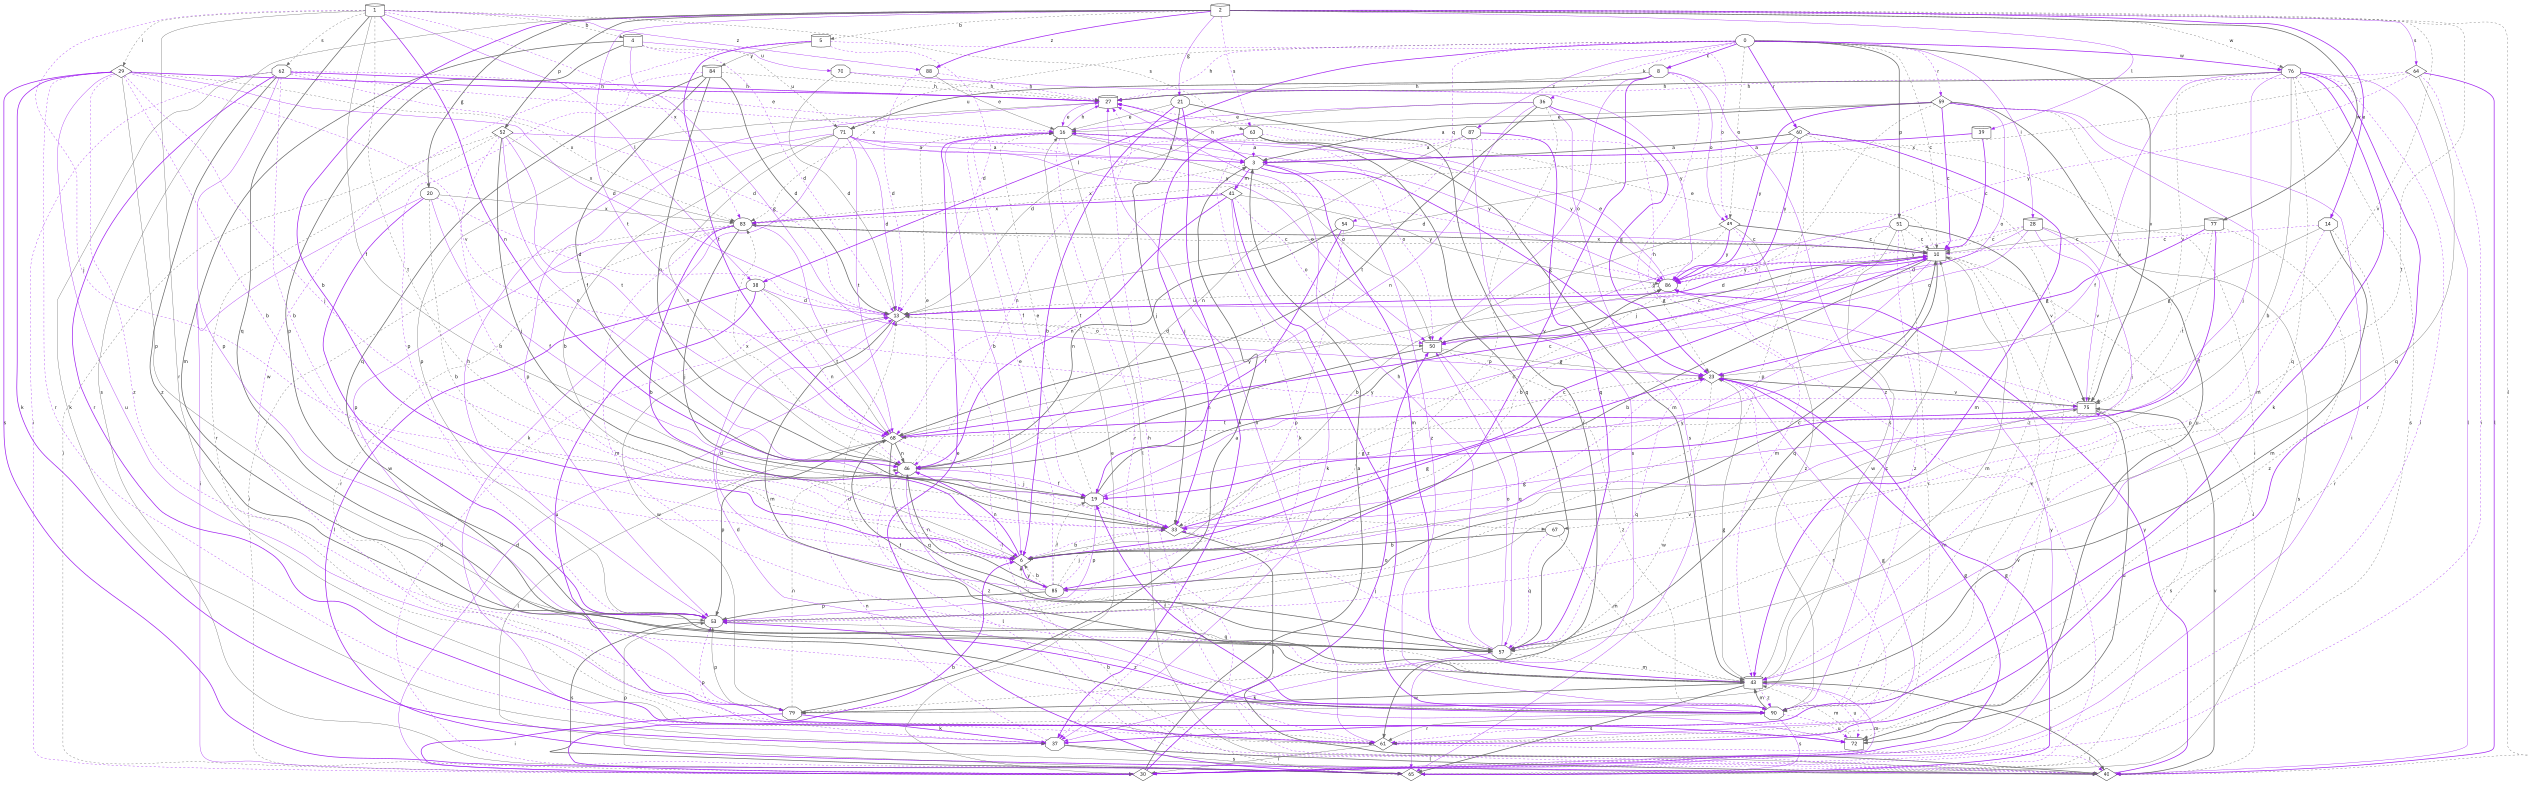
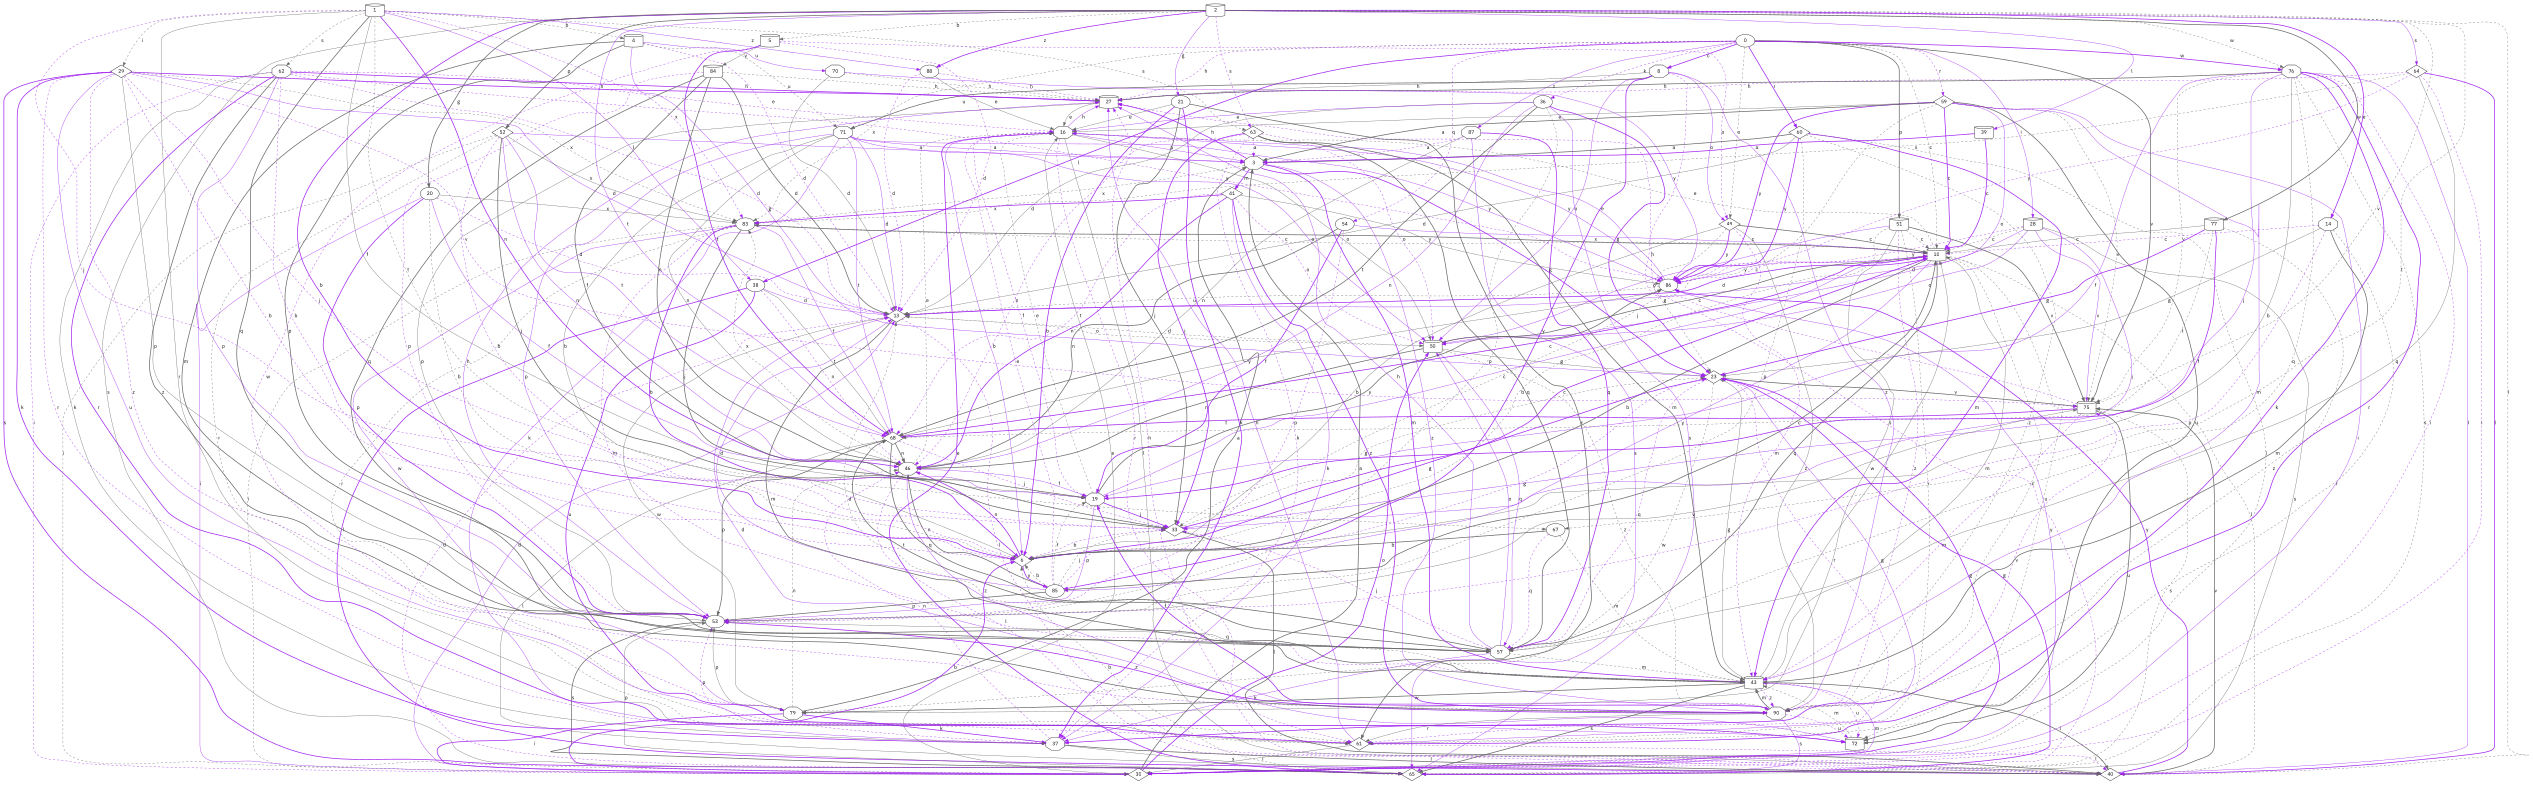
edge "27" -> "16": color purple -> gray40
node "63": shape octagon -> diamond
node "51": shape ellipse -> cylinder
